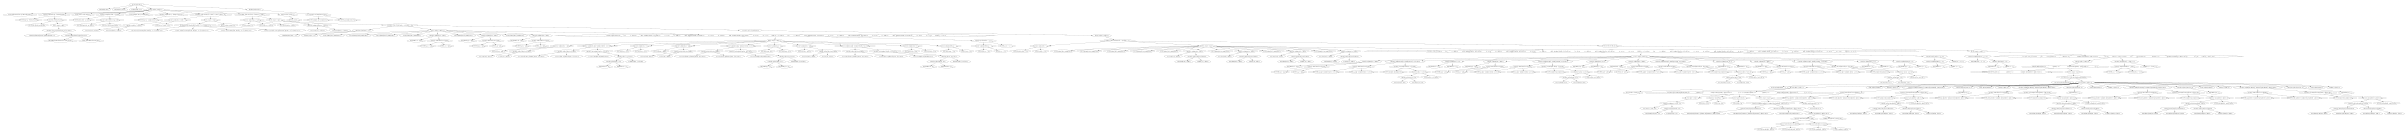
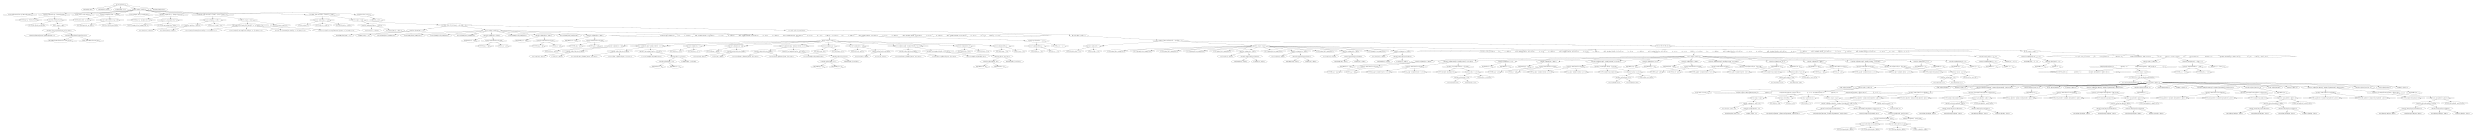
edge "(METHOD_RETURN,int)" -> "(<operator>.cast,(unsigned char *)cp0)": now "(<operator>.assignment,*cp = (unsigned char *)cp0)" -> "(<operator>.cast,(unsigned char *)cp0)"
